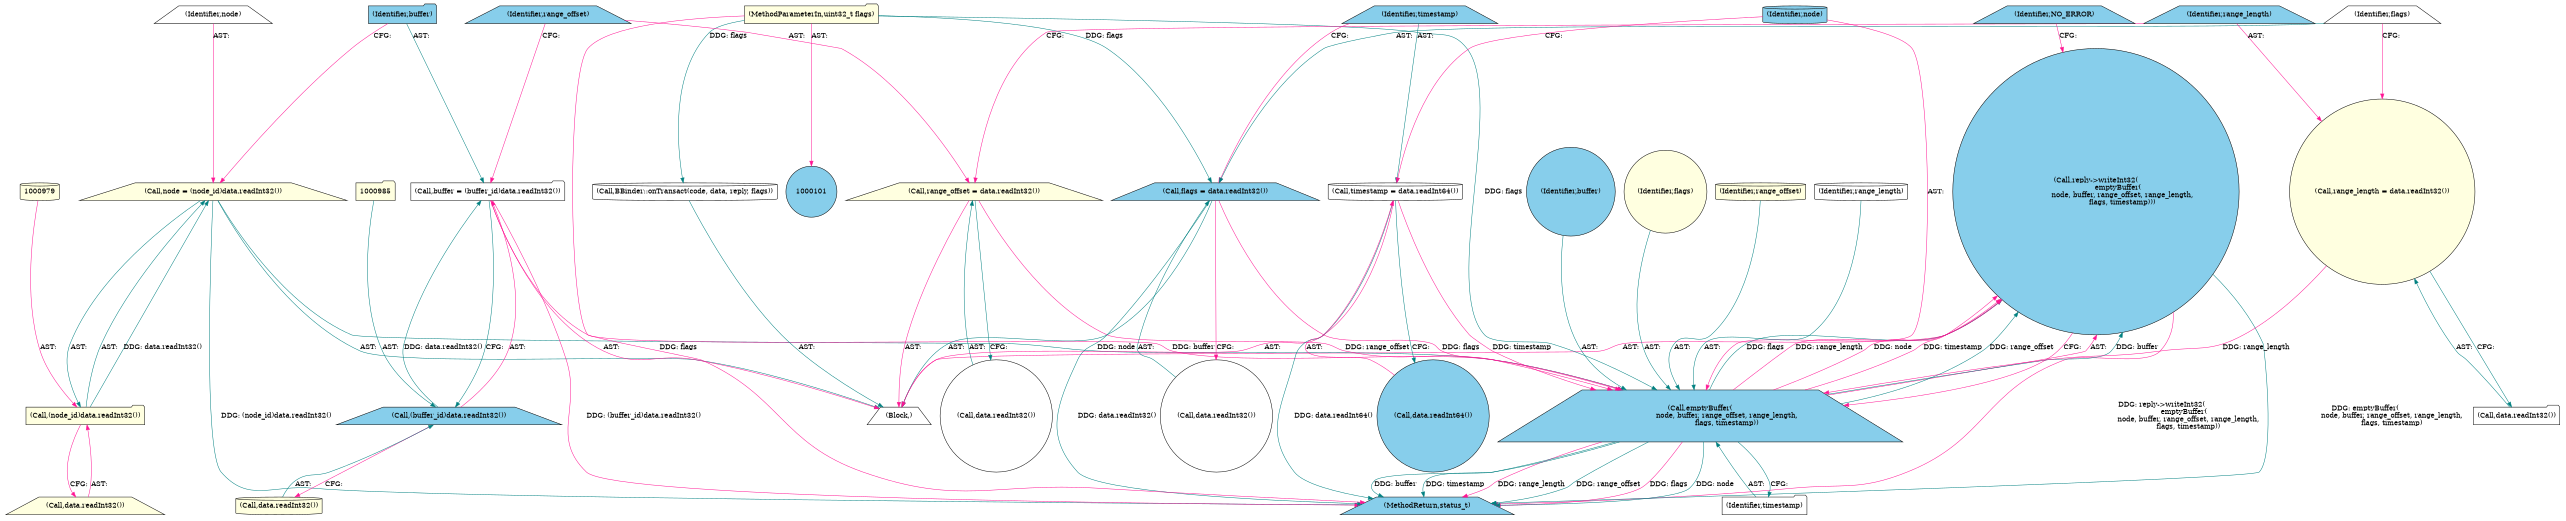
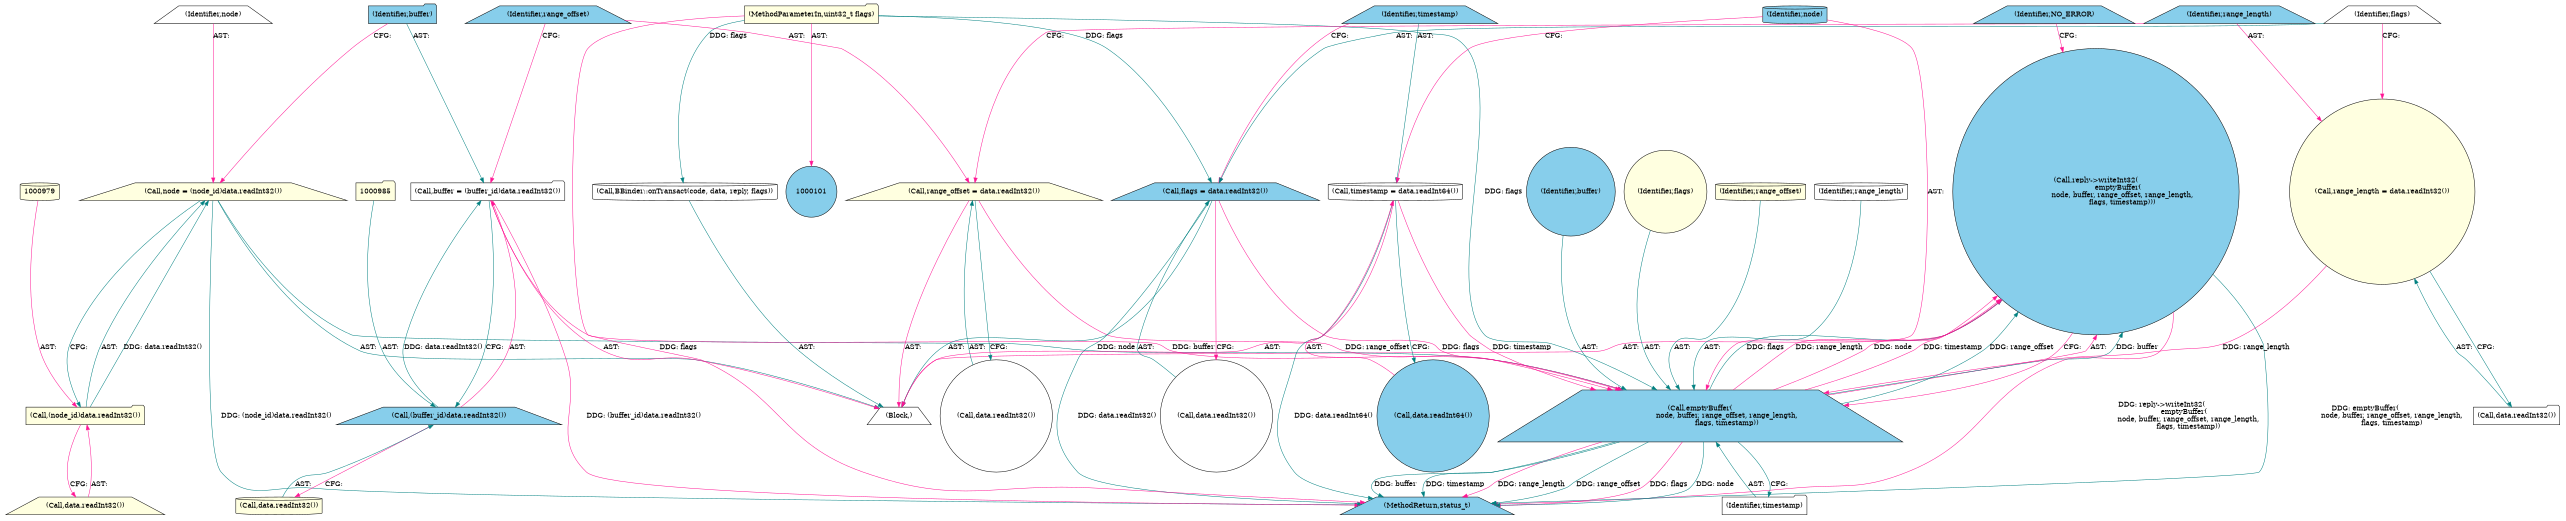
edge "(Call,node = (node_id)data.readInt32())" -> "(Call,(node_id)data.readInt32())": label "AST: " -> "CFG: "
